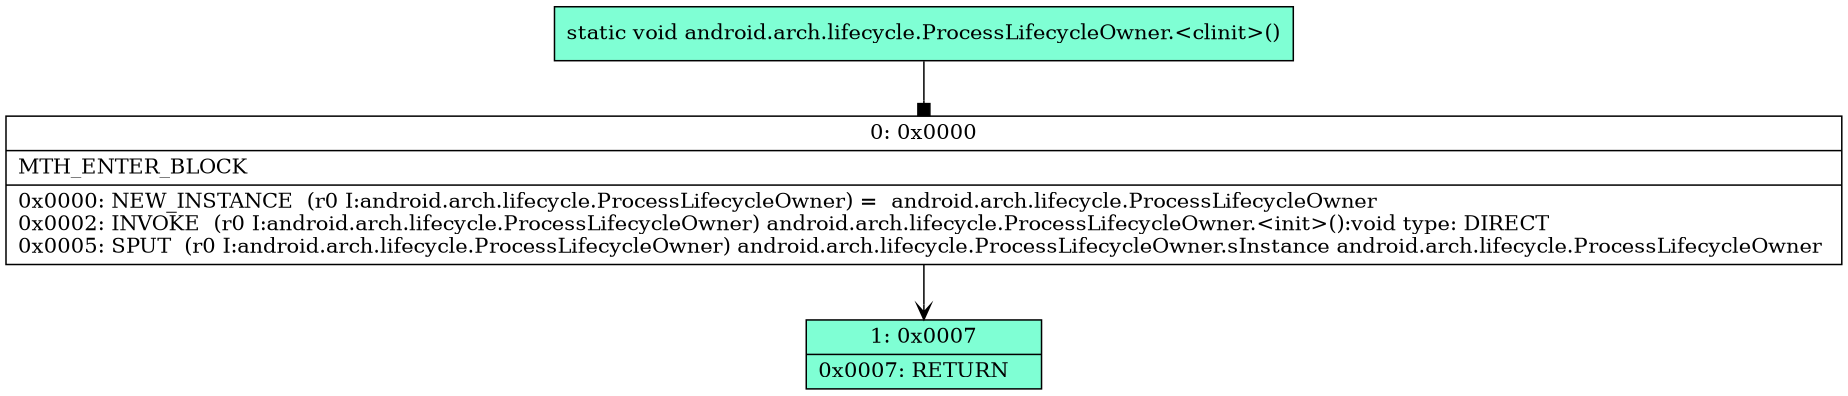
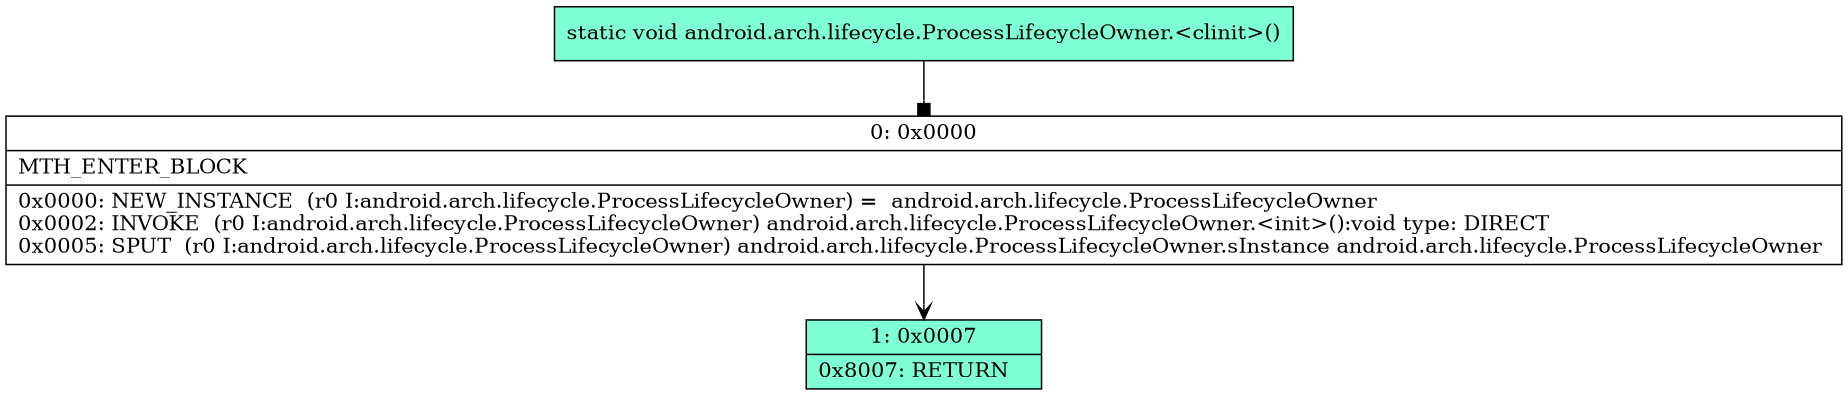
node "1: 0x0007": text "0x0007: RETURN" -> "0x8007: RETURN"
